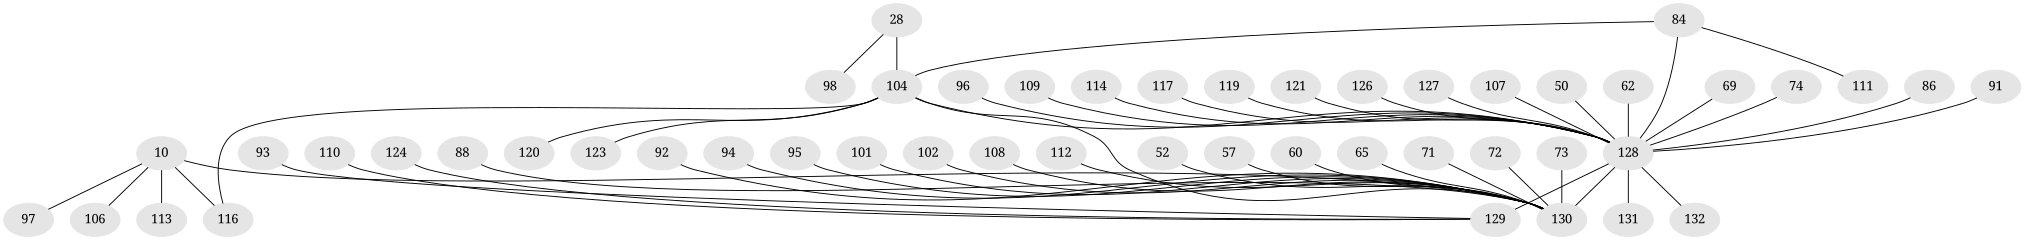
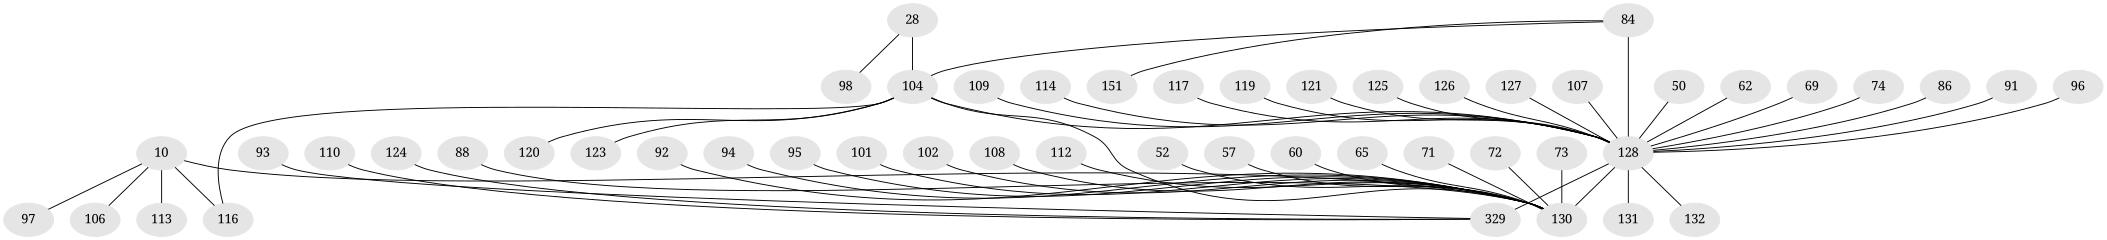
node "125": added
node "111": label "111" -> "151"
node "129": label "129" -> "329"
